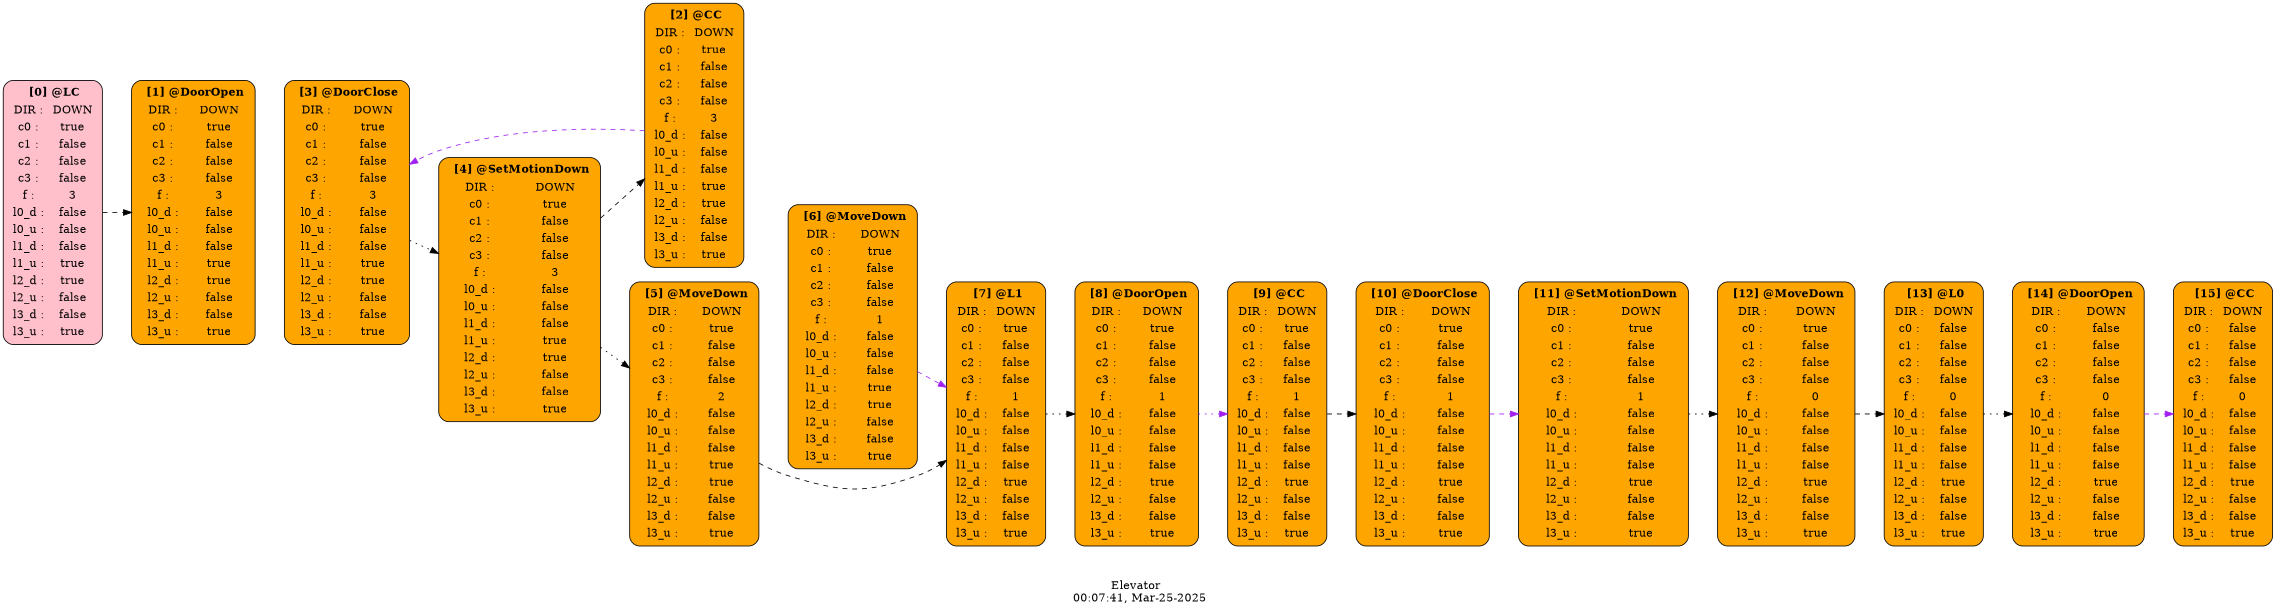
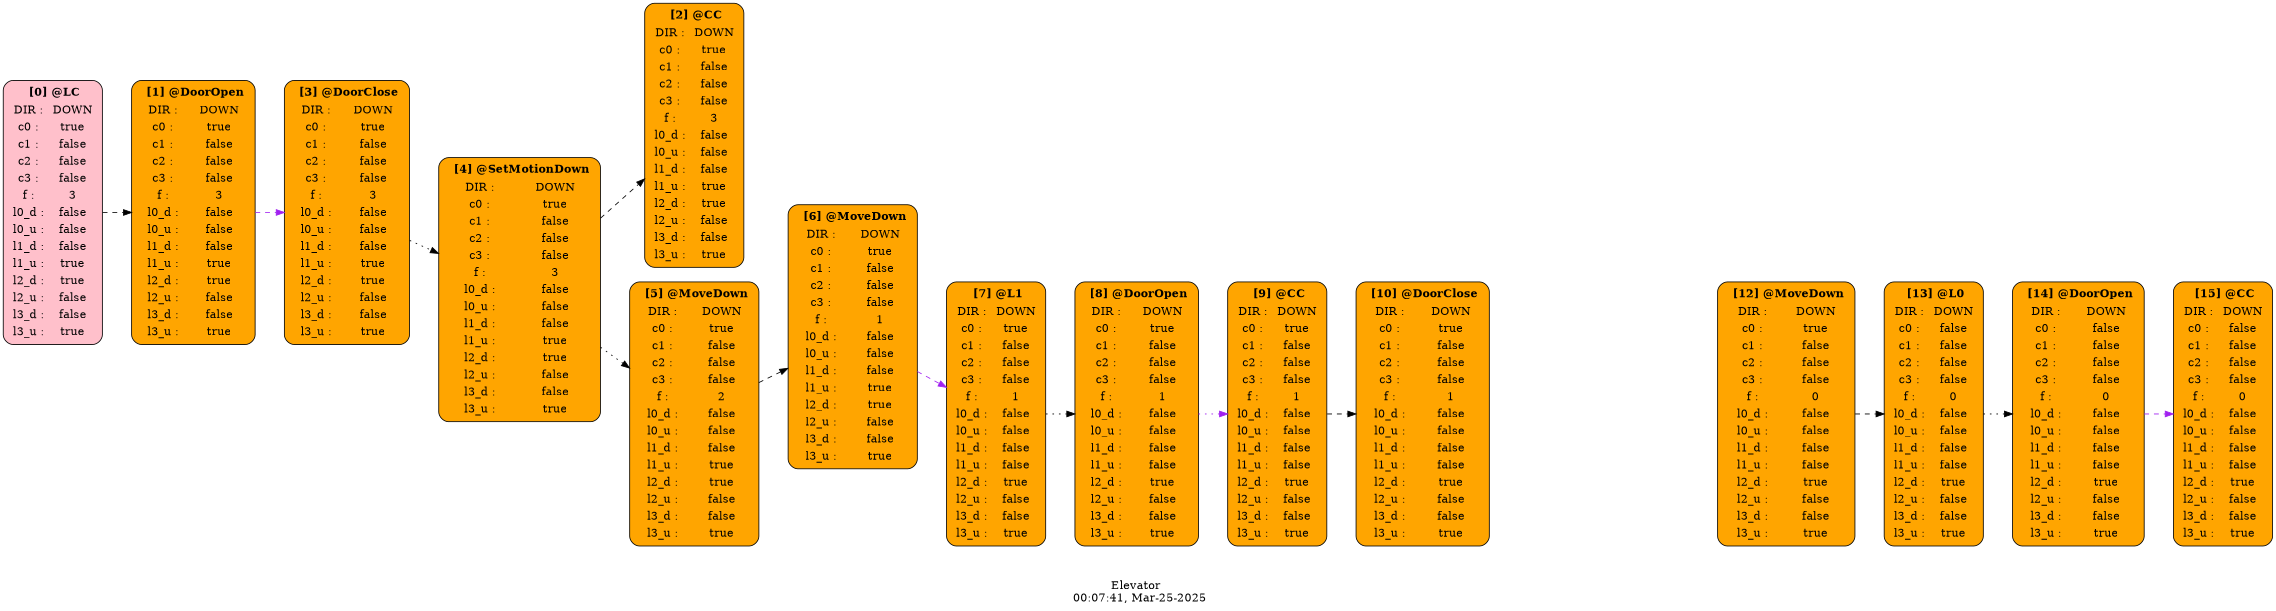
edge "[2] @CC" -> "[3] @DoorClose": now "[1] @DoorOpen" -> "[3] @DoorClose"
node "[11] @SetMotionDown": removed
edge "[5] @MoveDown" -> "[7] @L1": now "[5] @MoveDown" -> "[6] @MoveDown"
